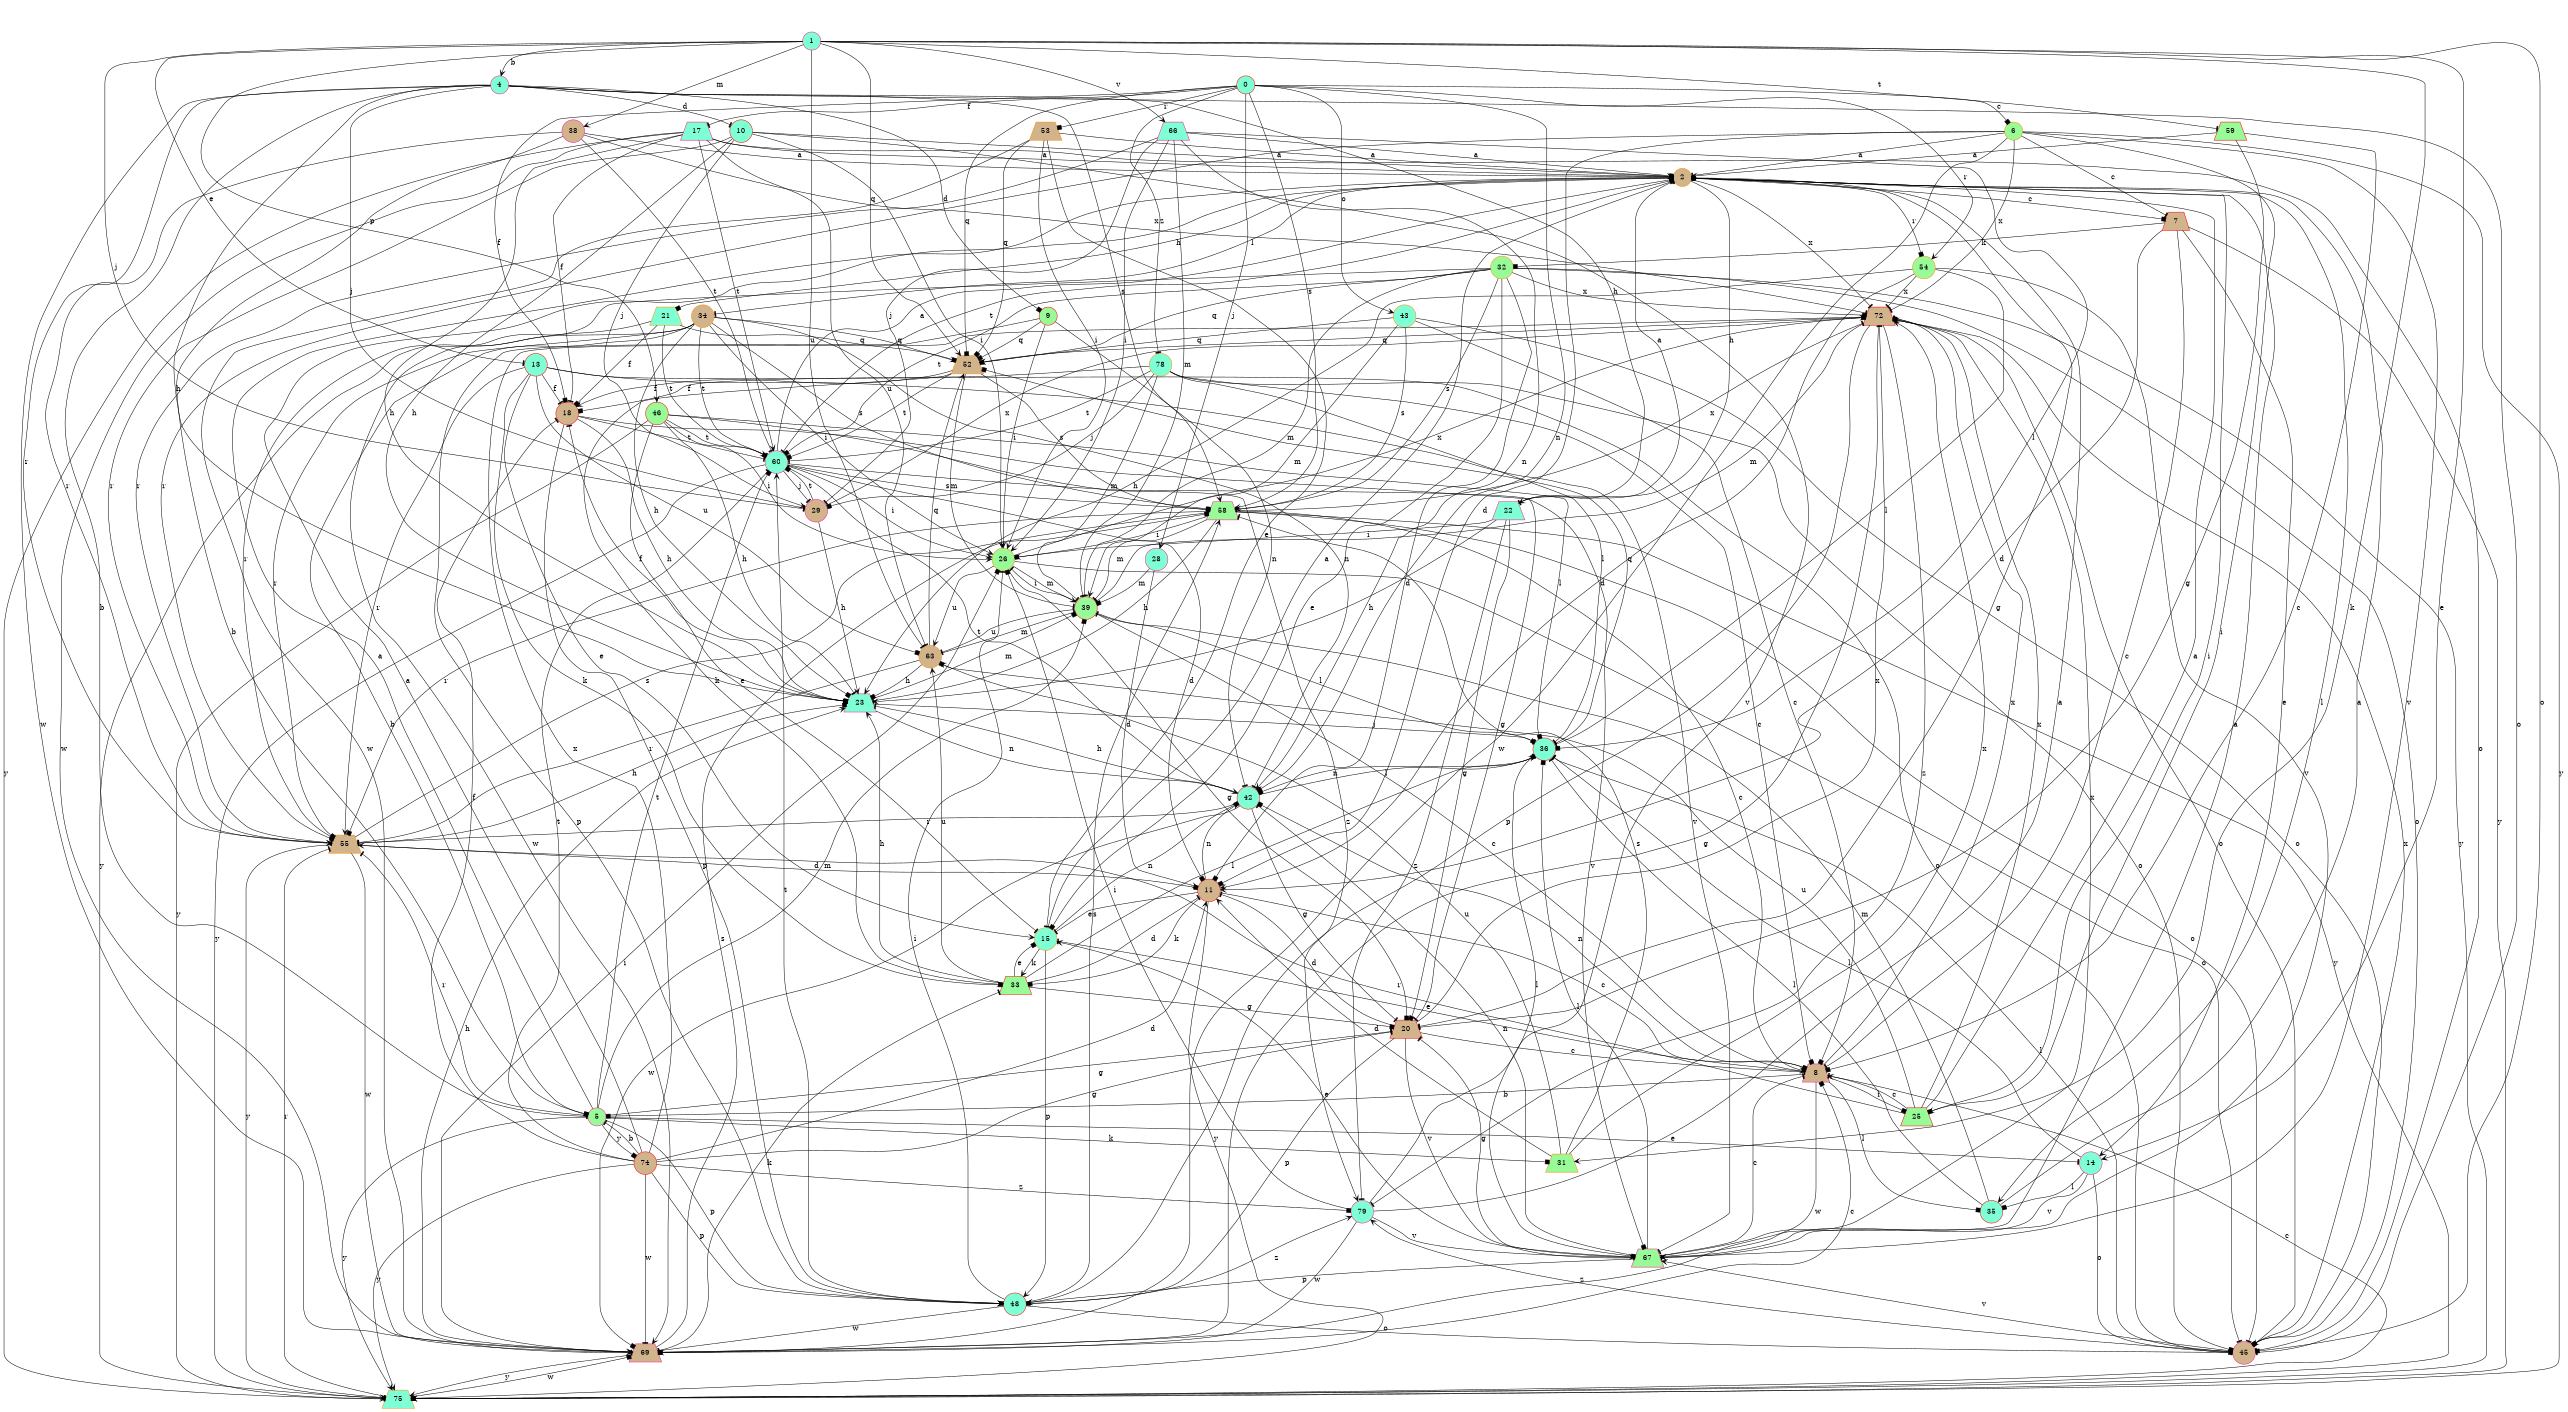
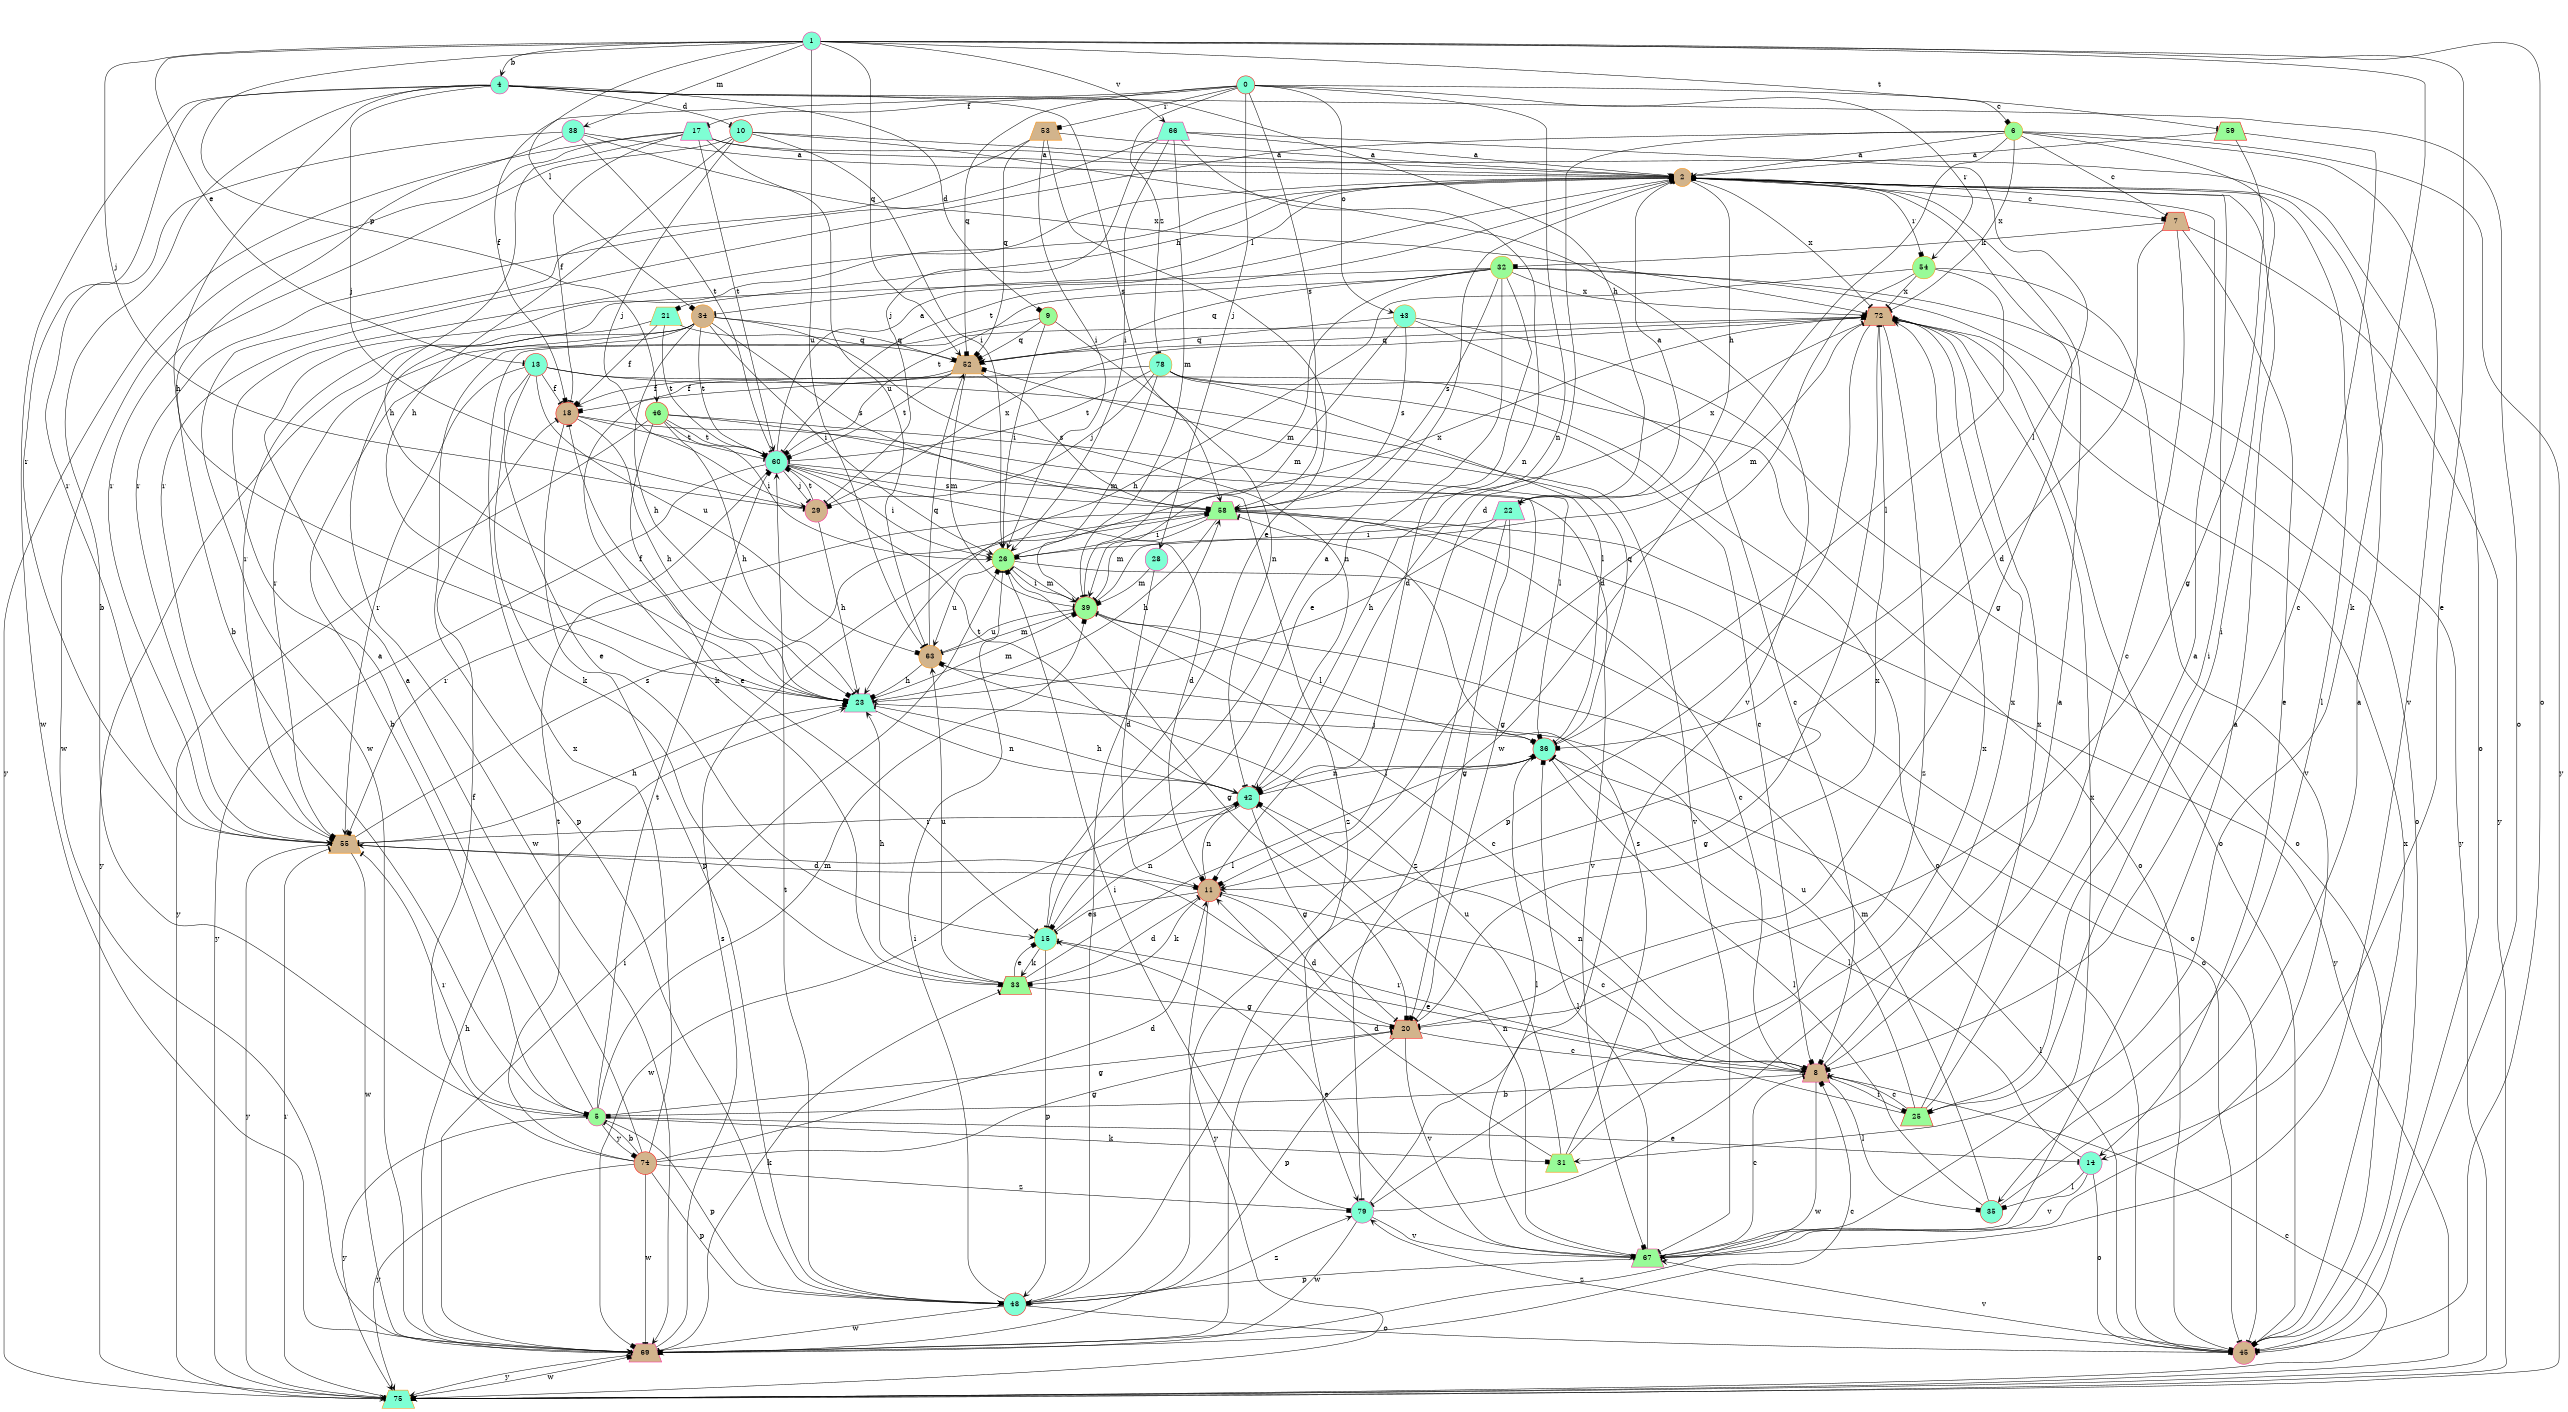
edge "1" -> "34": added, label "l"
node "38": fillcolor tan -> aquamarine
edge "63" -> "55": removed, label "r"
edge "67" -> "20": removed, label "g"
